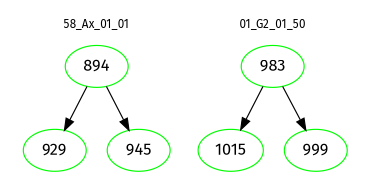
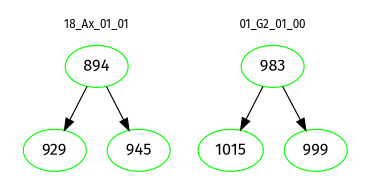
cluster "58_Ax_01_01": label "58_Ax_01_01" -> "18_Ax_01_01"
cluster "01_G2_01_50": label "01_G2_01_50" -> "01_G2_01_00"
